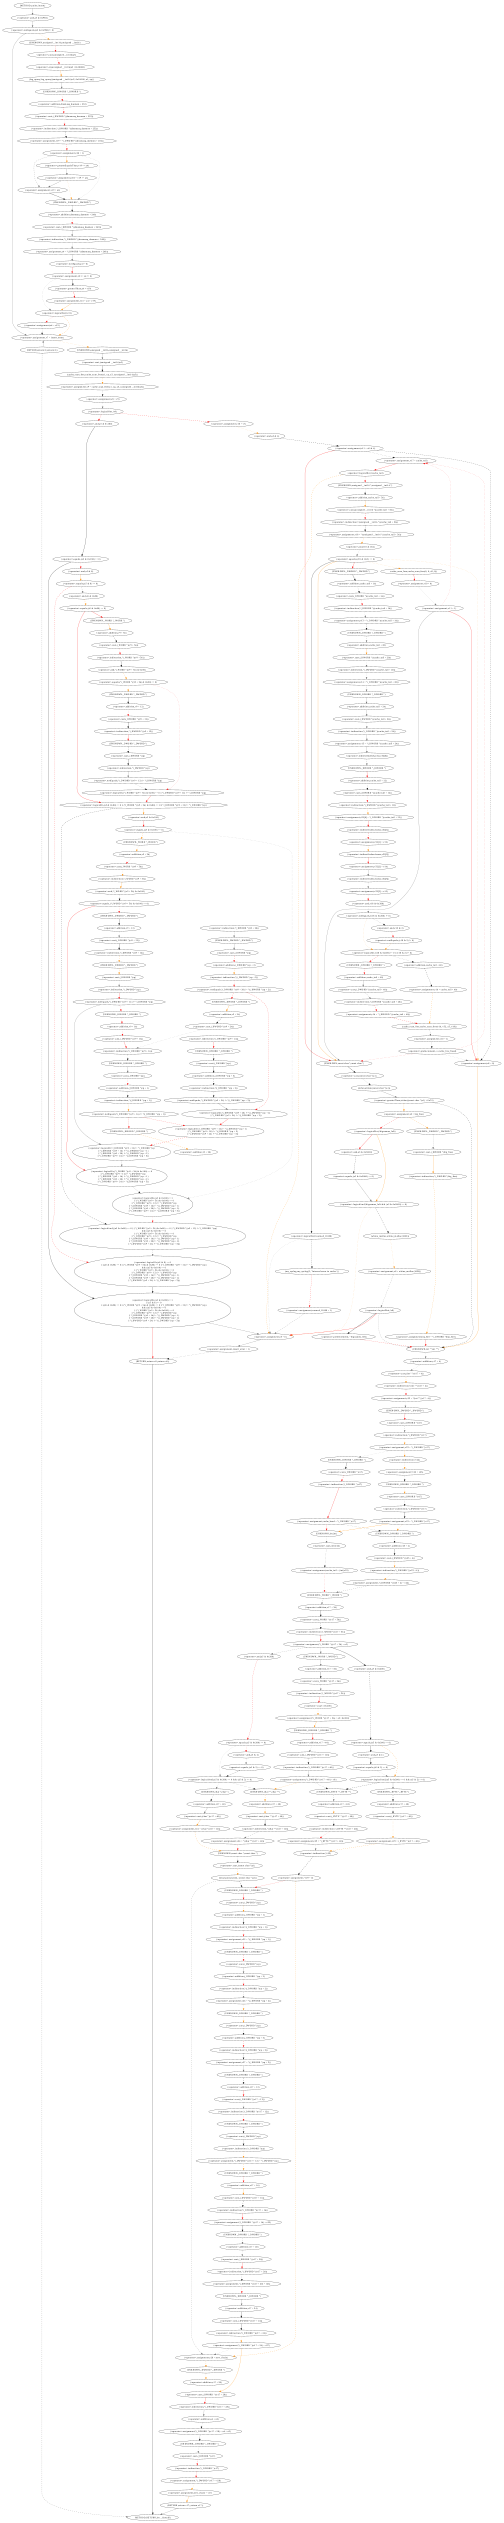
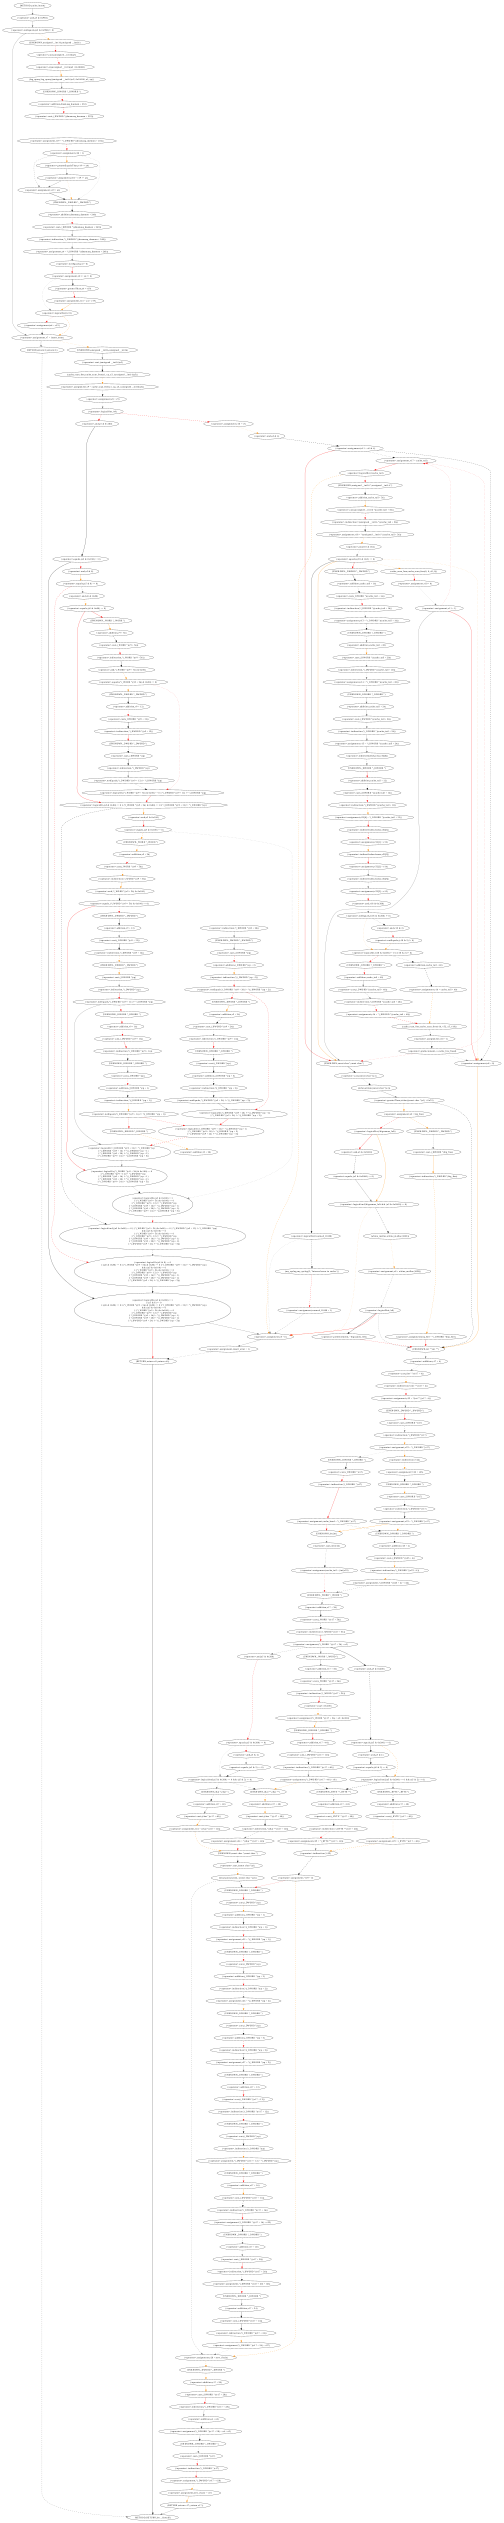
node "(<operator>.indirection,*(_DWORD *)(dnsmasq_daemon + 252))": removed
edge "(RETURN,return 0;,return 0;)" -> "(<operator>.assignment,v7 = insert_error)": reversed
edge "(<operator>.cast,(_DWORD *)(v9 + 24))" -> "(<operator>.indirection,*(_DWORD *)(v9 + 16))": now "(<operator>.cast,(_DWORD *)(v9 + 24))" -> "(<operator>.indirection,*(_DWORD *)(v9 + 24))"
edge "(<operator>.assignment,*(_DWORD *)(v17 + 24) = v27)" -> "(<operator>.cast,(_DWORD *)(v17 + 28))": now "(<operator>.addition,v17 + 28)" -> "(<operator>.cast,(_DWORD *)(v17 + 28))"
